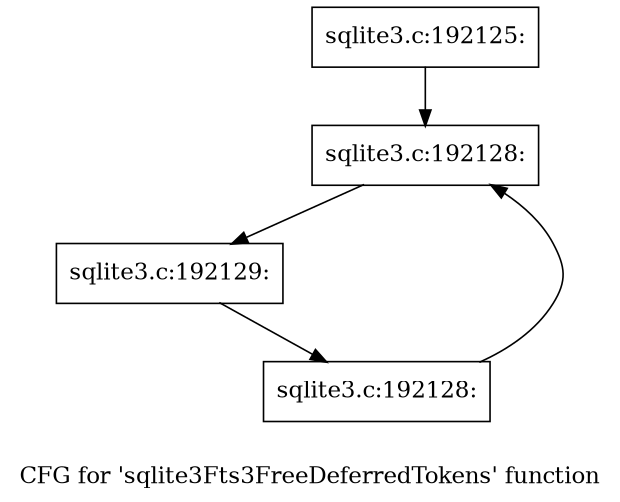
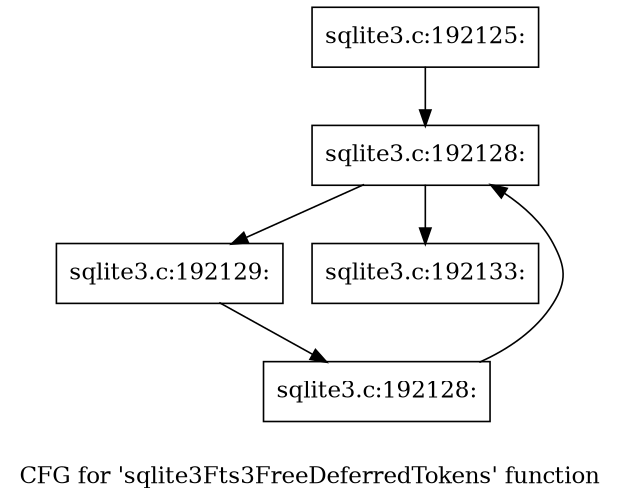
node "sqlite3.c:192133:": added
